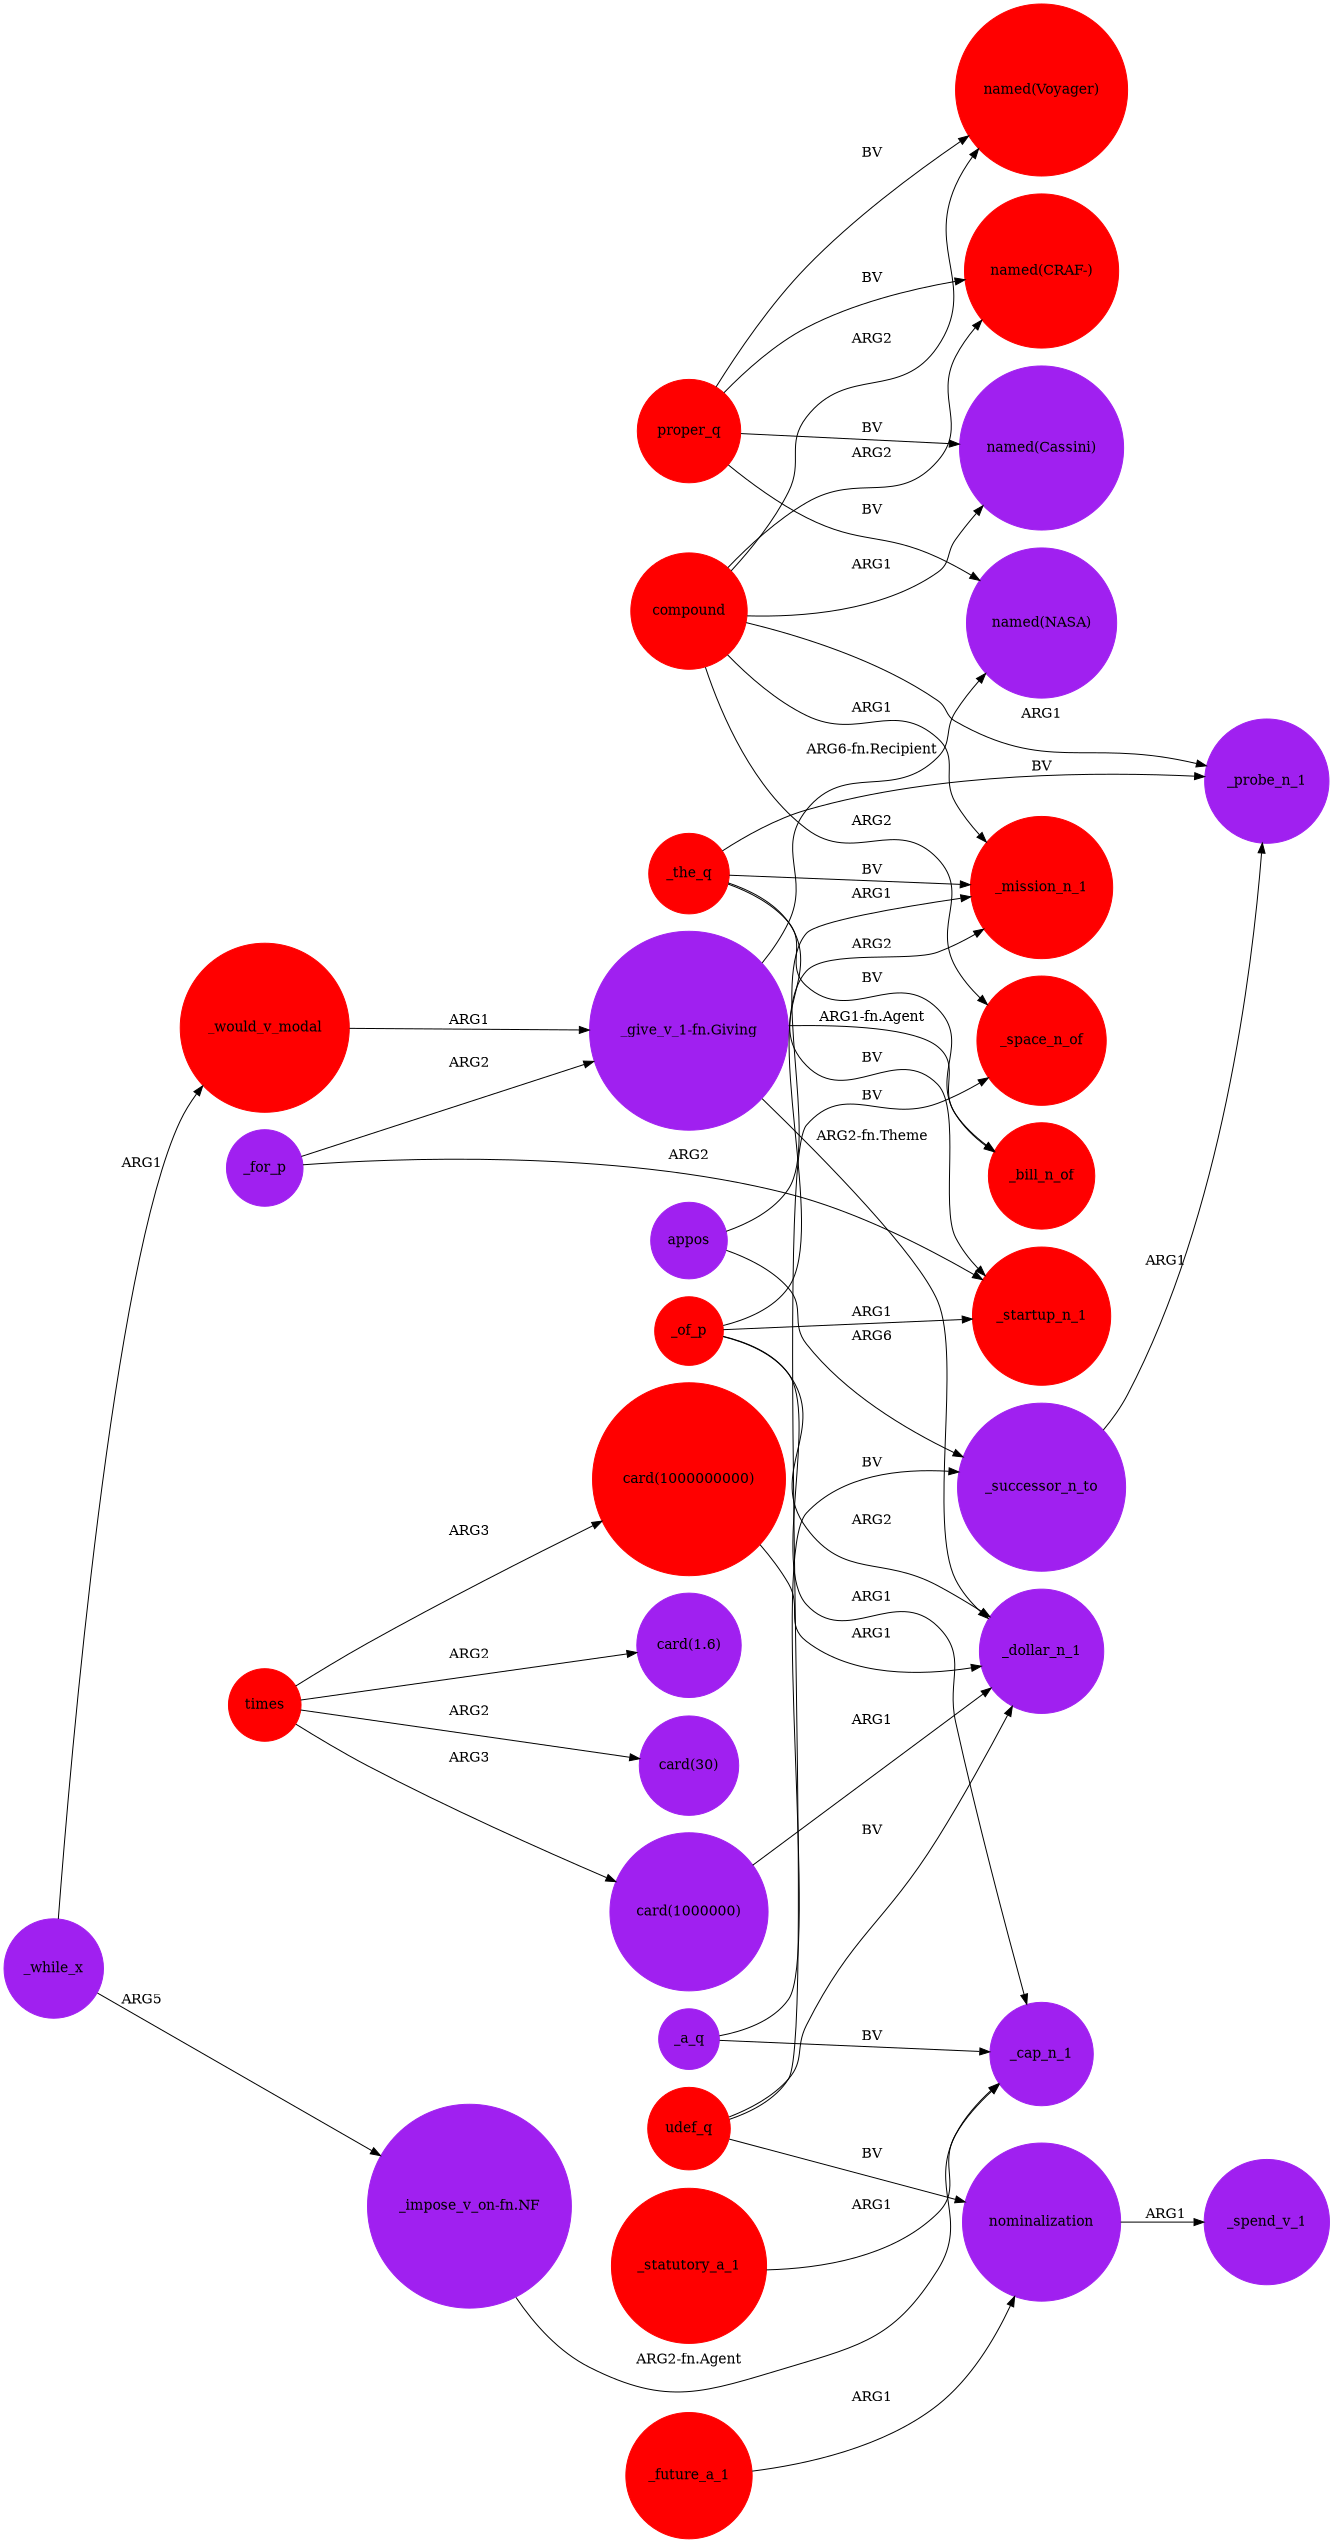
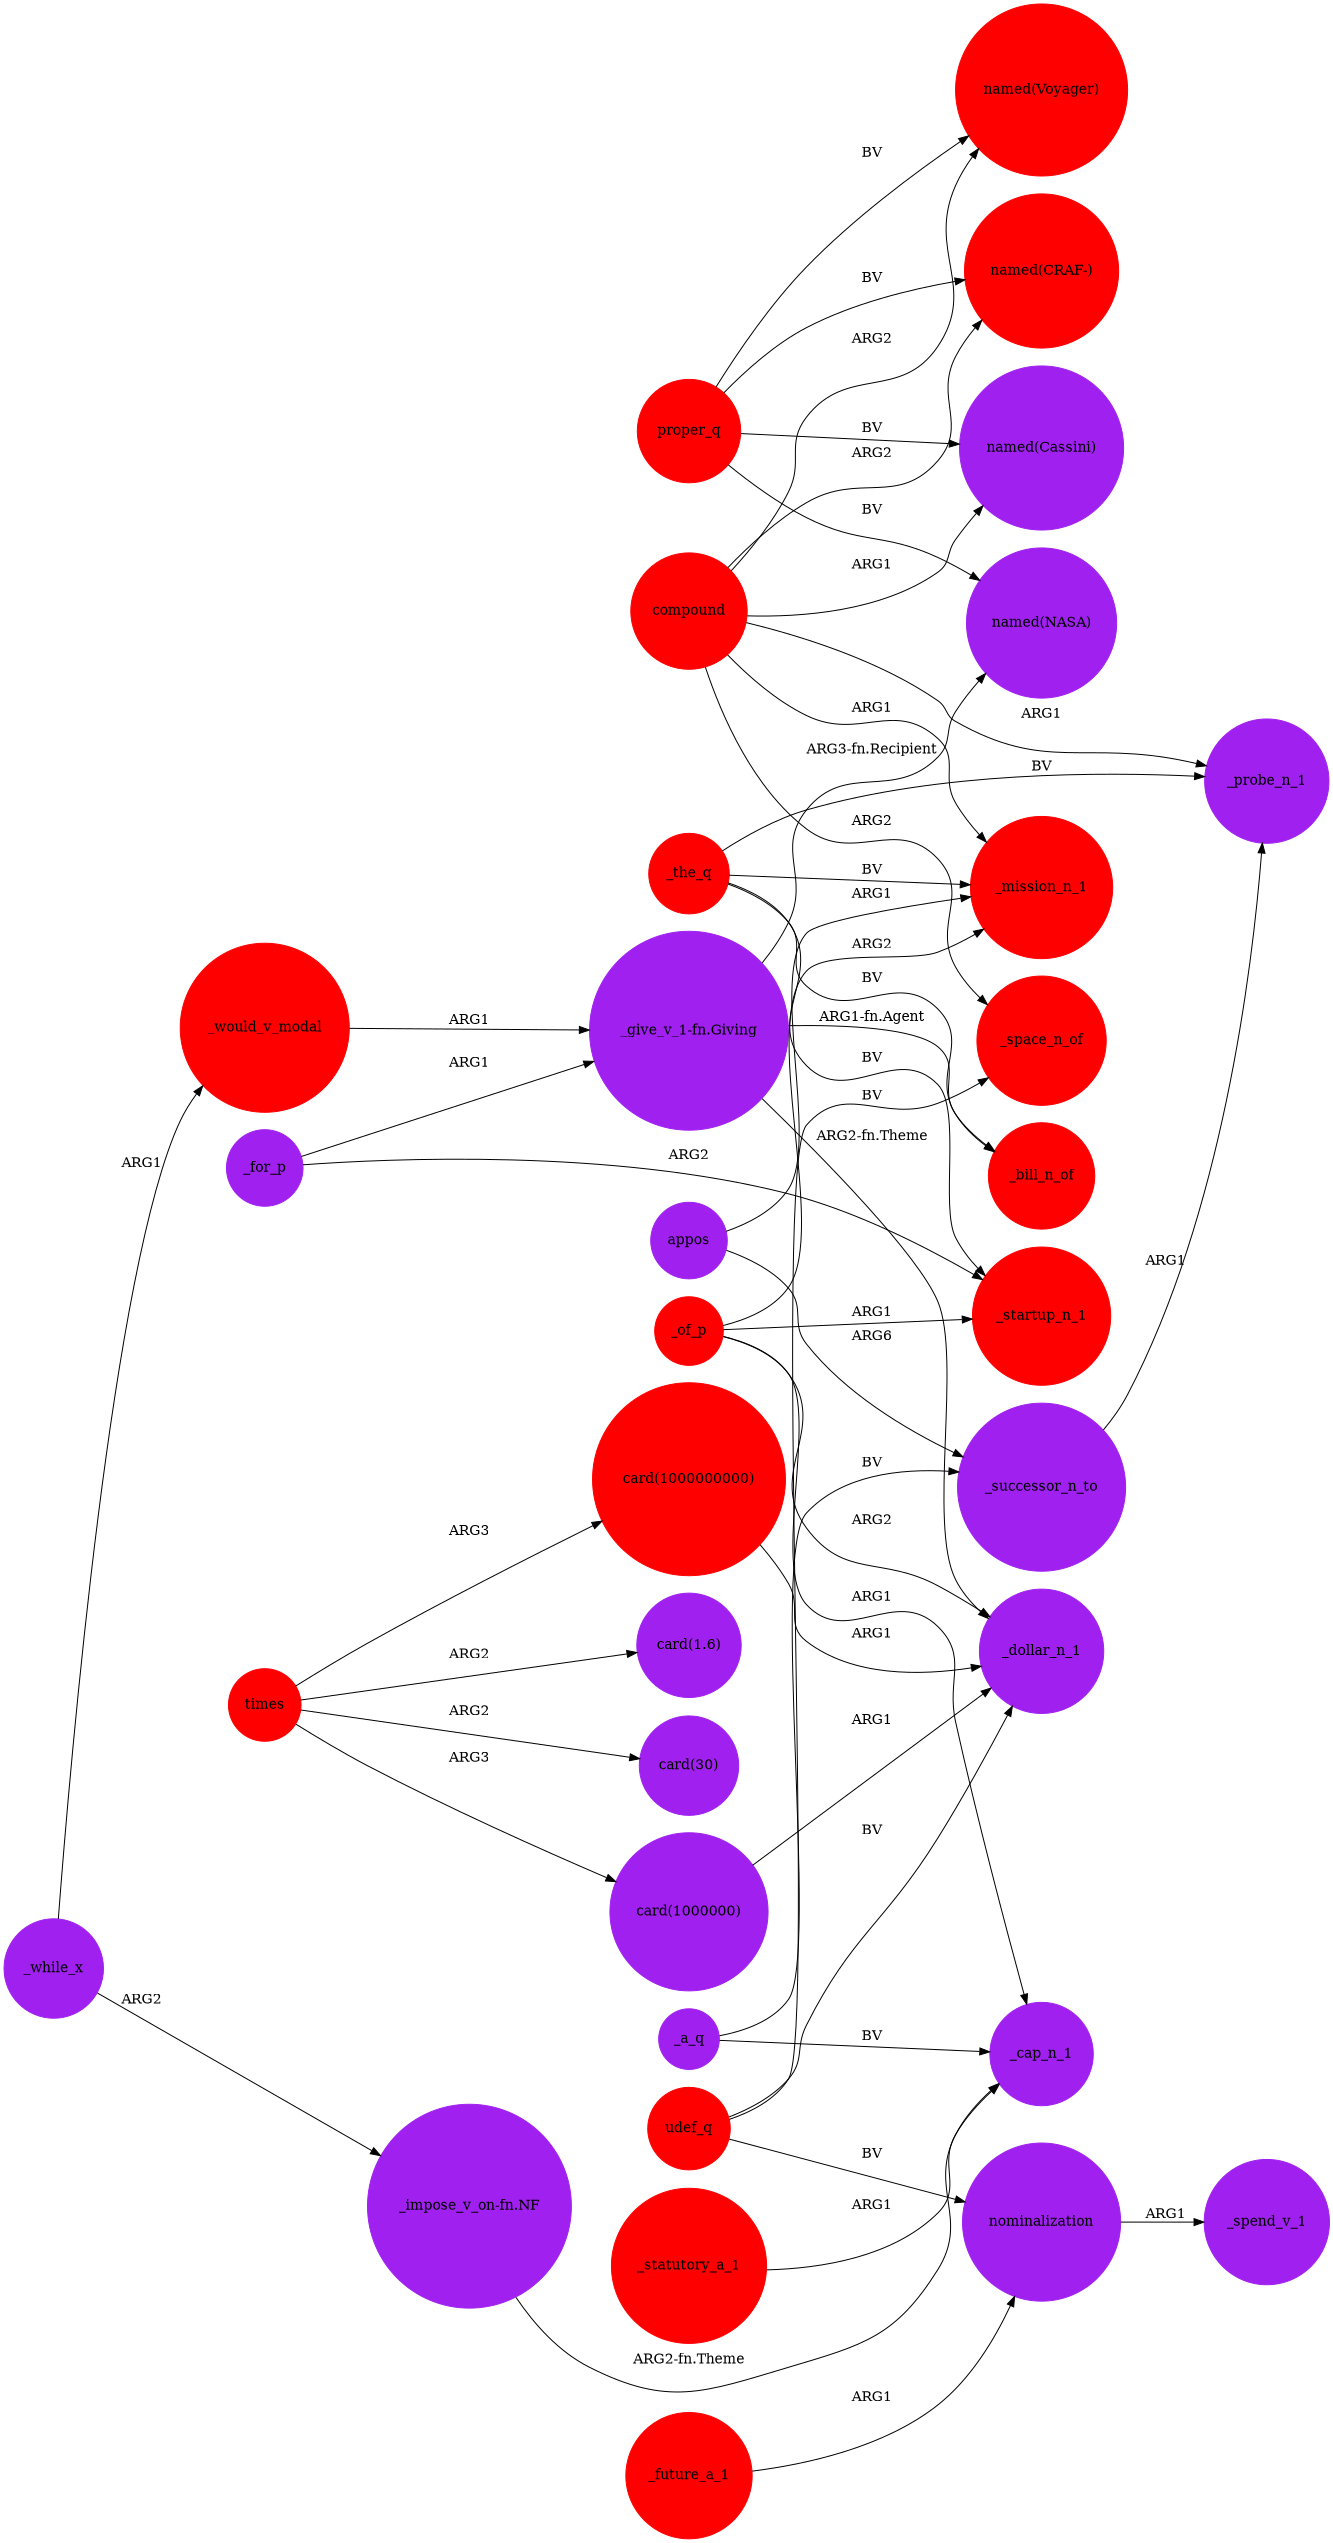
edge "_give_v_1-fn.Giving" -> "named(NASA)": label "ARG6-fn.Recipient" -> "ARG3-fn.Recipient"
edge "_for_p" -> "_give_v_1-fn.Giving": label "ARG2" -> "ARG1"
edge "_while_x" -> "_impose_v_on-fn.NF": label "ARG5" -> "ARG2"
edge "_impose_v_on-fn.NF" -> "_cap_n_1": label "ARG2-fn.Agent" -> "ARG2-fn.Theme"
